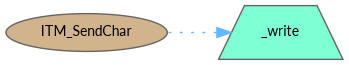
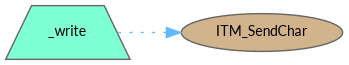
edge "ITM_SendChar" -> "_write": reversed
